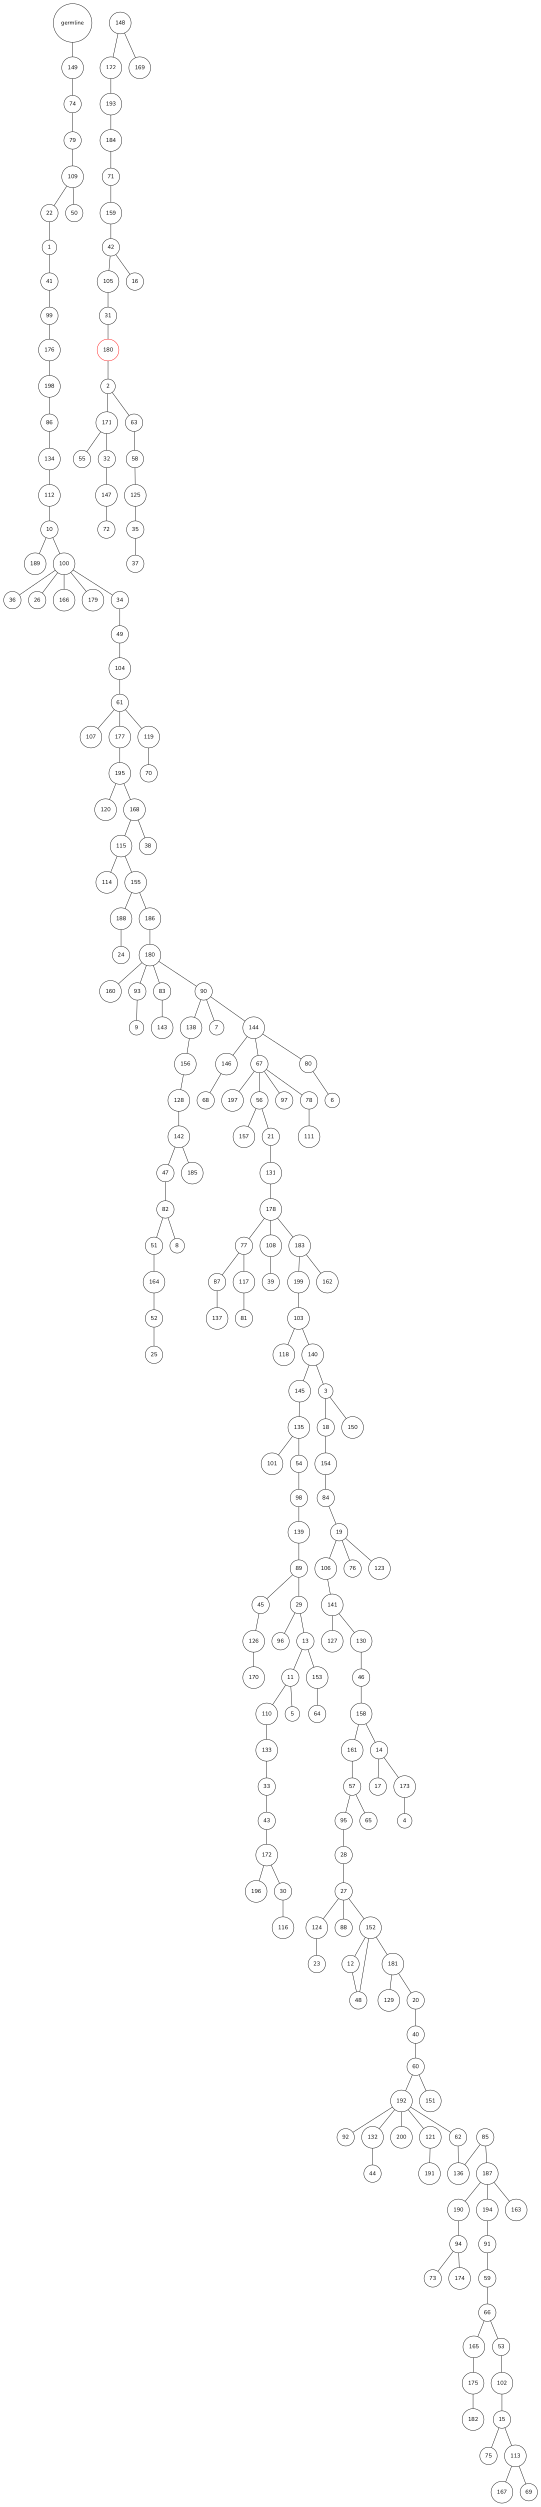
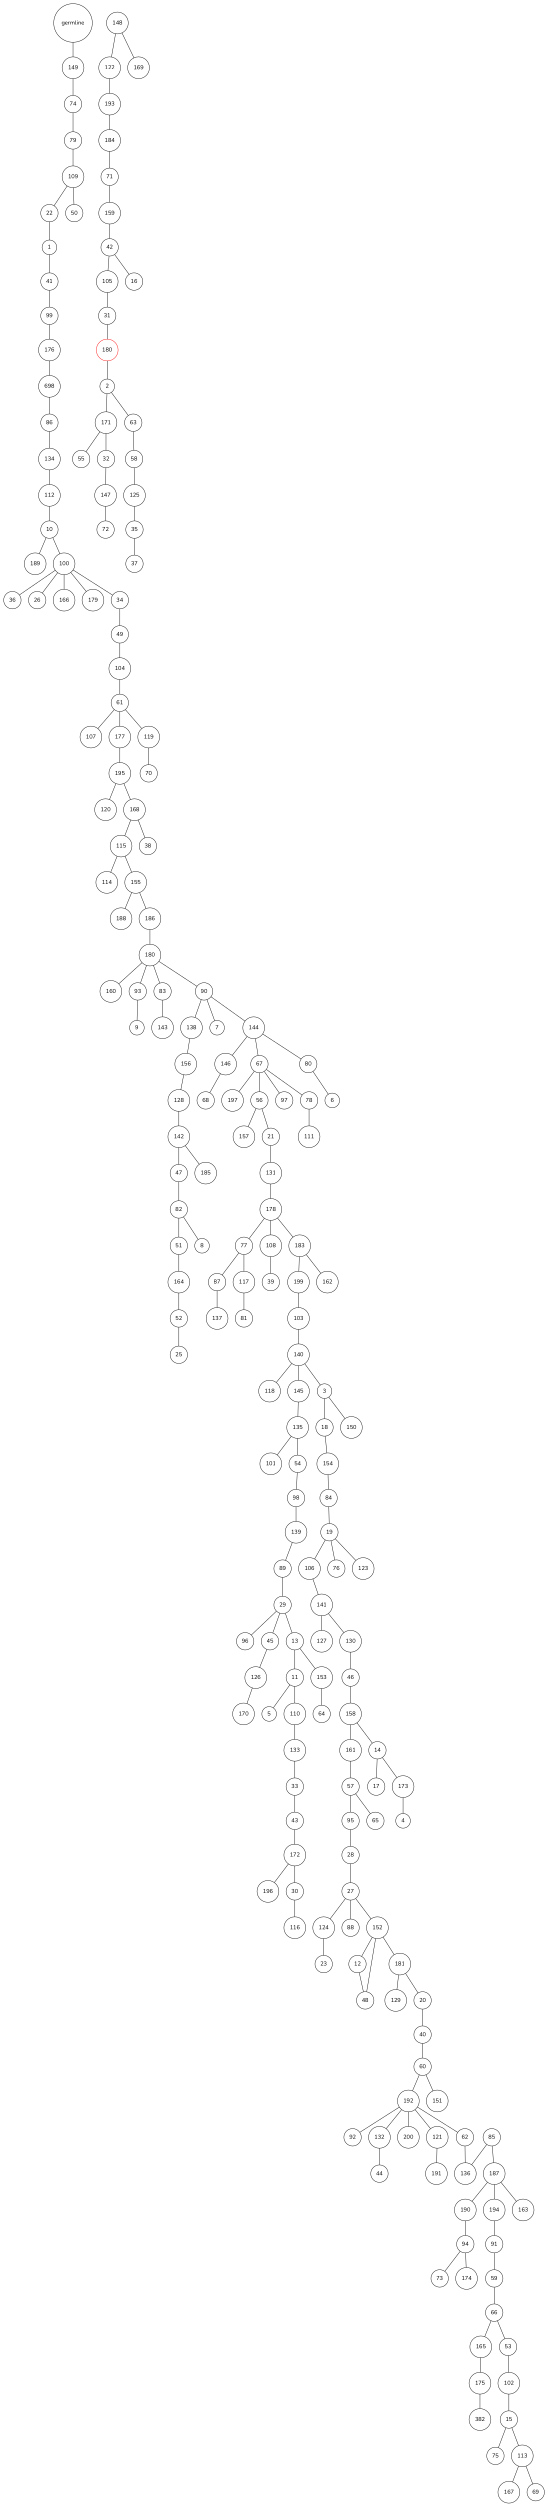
node "198": label "198" -> "698"
node "24": removed
edge "103" -- "118": now "140" -- "118"
edge "89" -- "45": now "29" -- "45"
node "182": label "182" -> "382"
